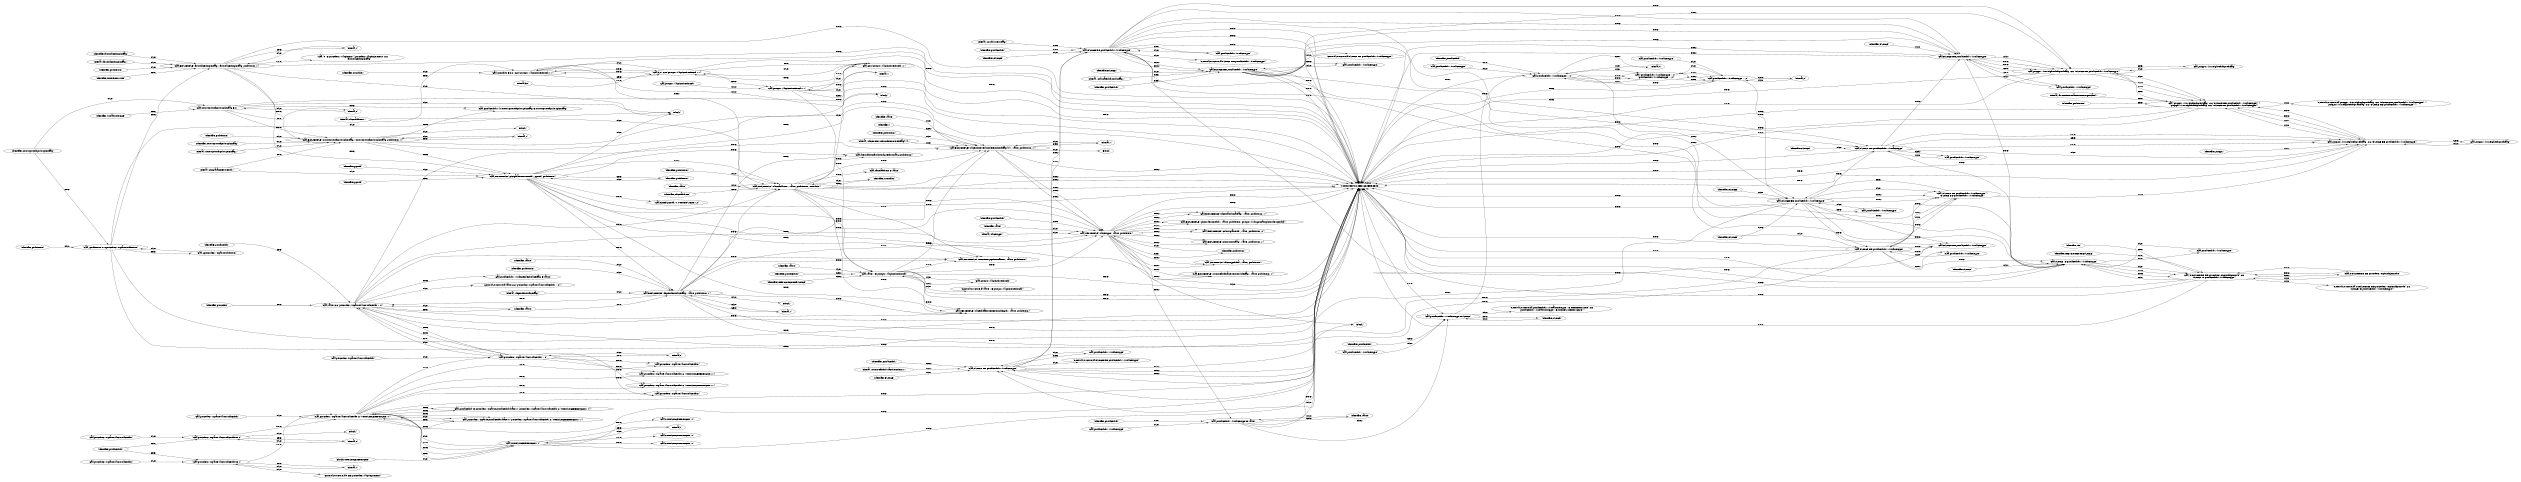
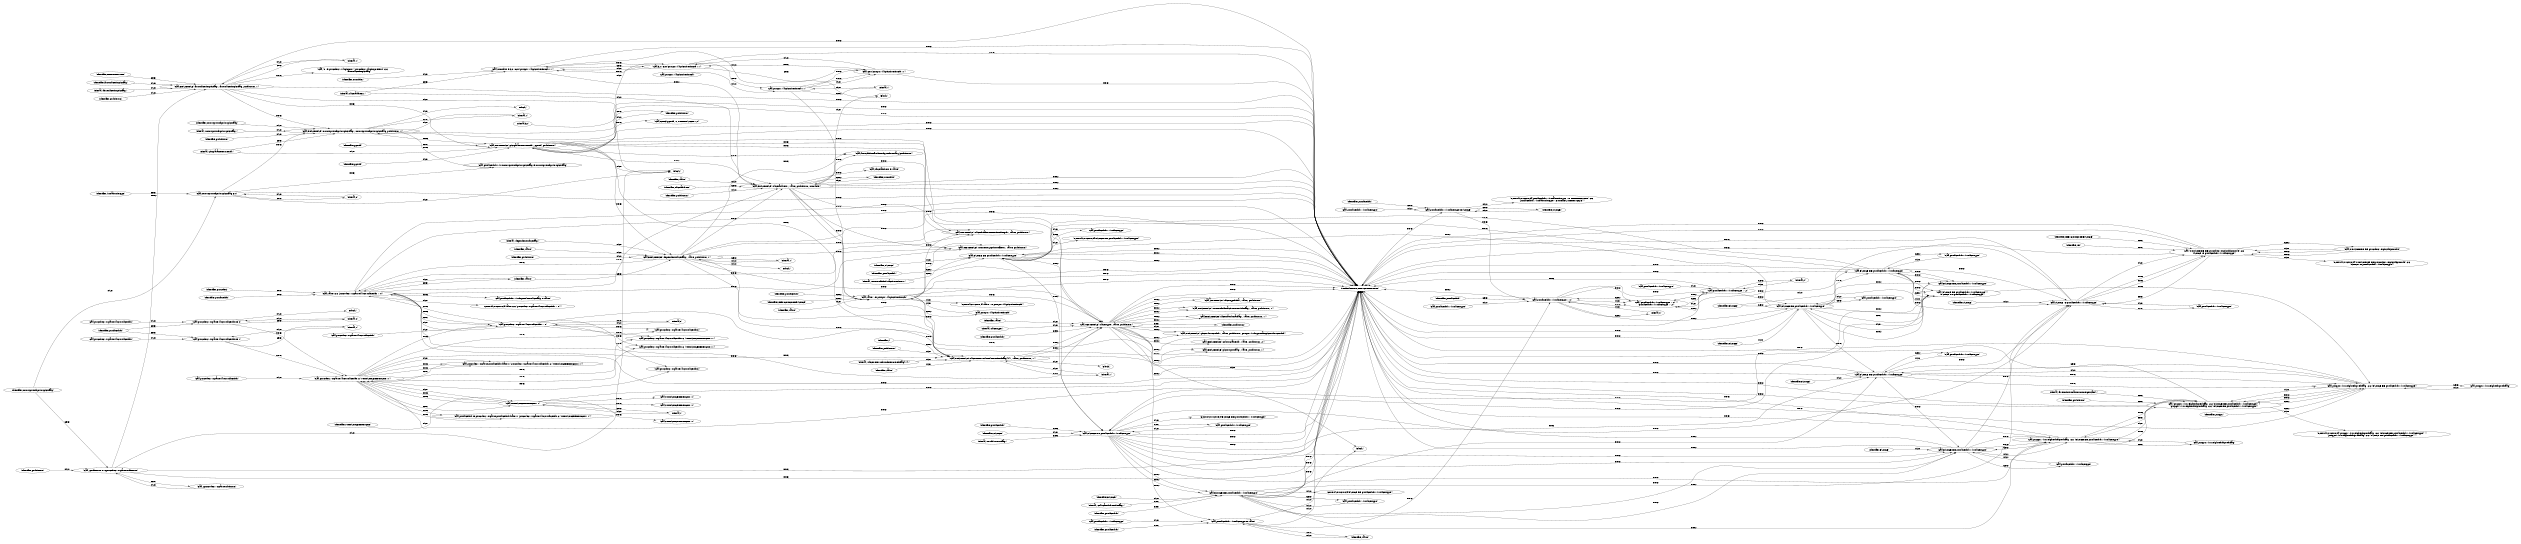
edge "(Literal,32)" -> "(Call,32 - CLZ(ps_sps->i4_pic_size_in_ctb - 1))": label "DDG: " -> "AST: "
edge "(Call,ps_codec->s_parse.i4_cur_slice_idx > 0)" -> "(MethodReturn,IHEVCD_ERROR_T)": added, label "DDG:"
edge "(Call,ps_slice_hdr->i1_slice_type = value)" -> "(MethodReturn,IHEVCD_ERROR_T)": label "DDG: " -> "AST: "
edge "(Call,ps_slice_hdr->i1_slice_type = value)" -> "(Call,ps_slice_hdr->i1_slice_type = ISLICE)": now "(Call,ps_slice_hdr->i1_slice_type = value)" -> "(Call,ps_slice_hdr->i1_slice_type < 0)"
node "(Block,MAX_SLICE_HDR_CNT)": label "(Block,MAX_SLICE_HDR_CNT)" -> "(Identifier,MAX_SLICE_HDR_CNT)"
node "(ControlStructure,if(0 == ps_codec->i4_pic_present))": removed
